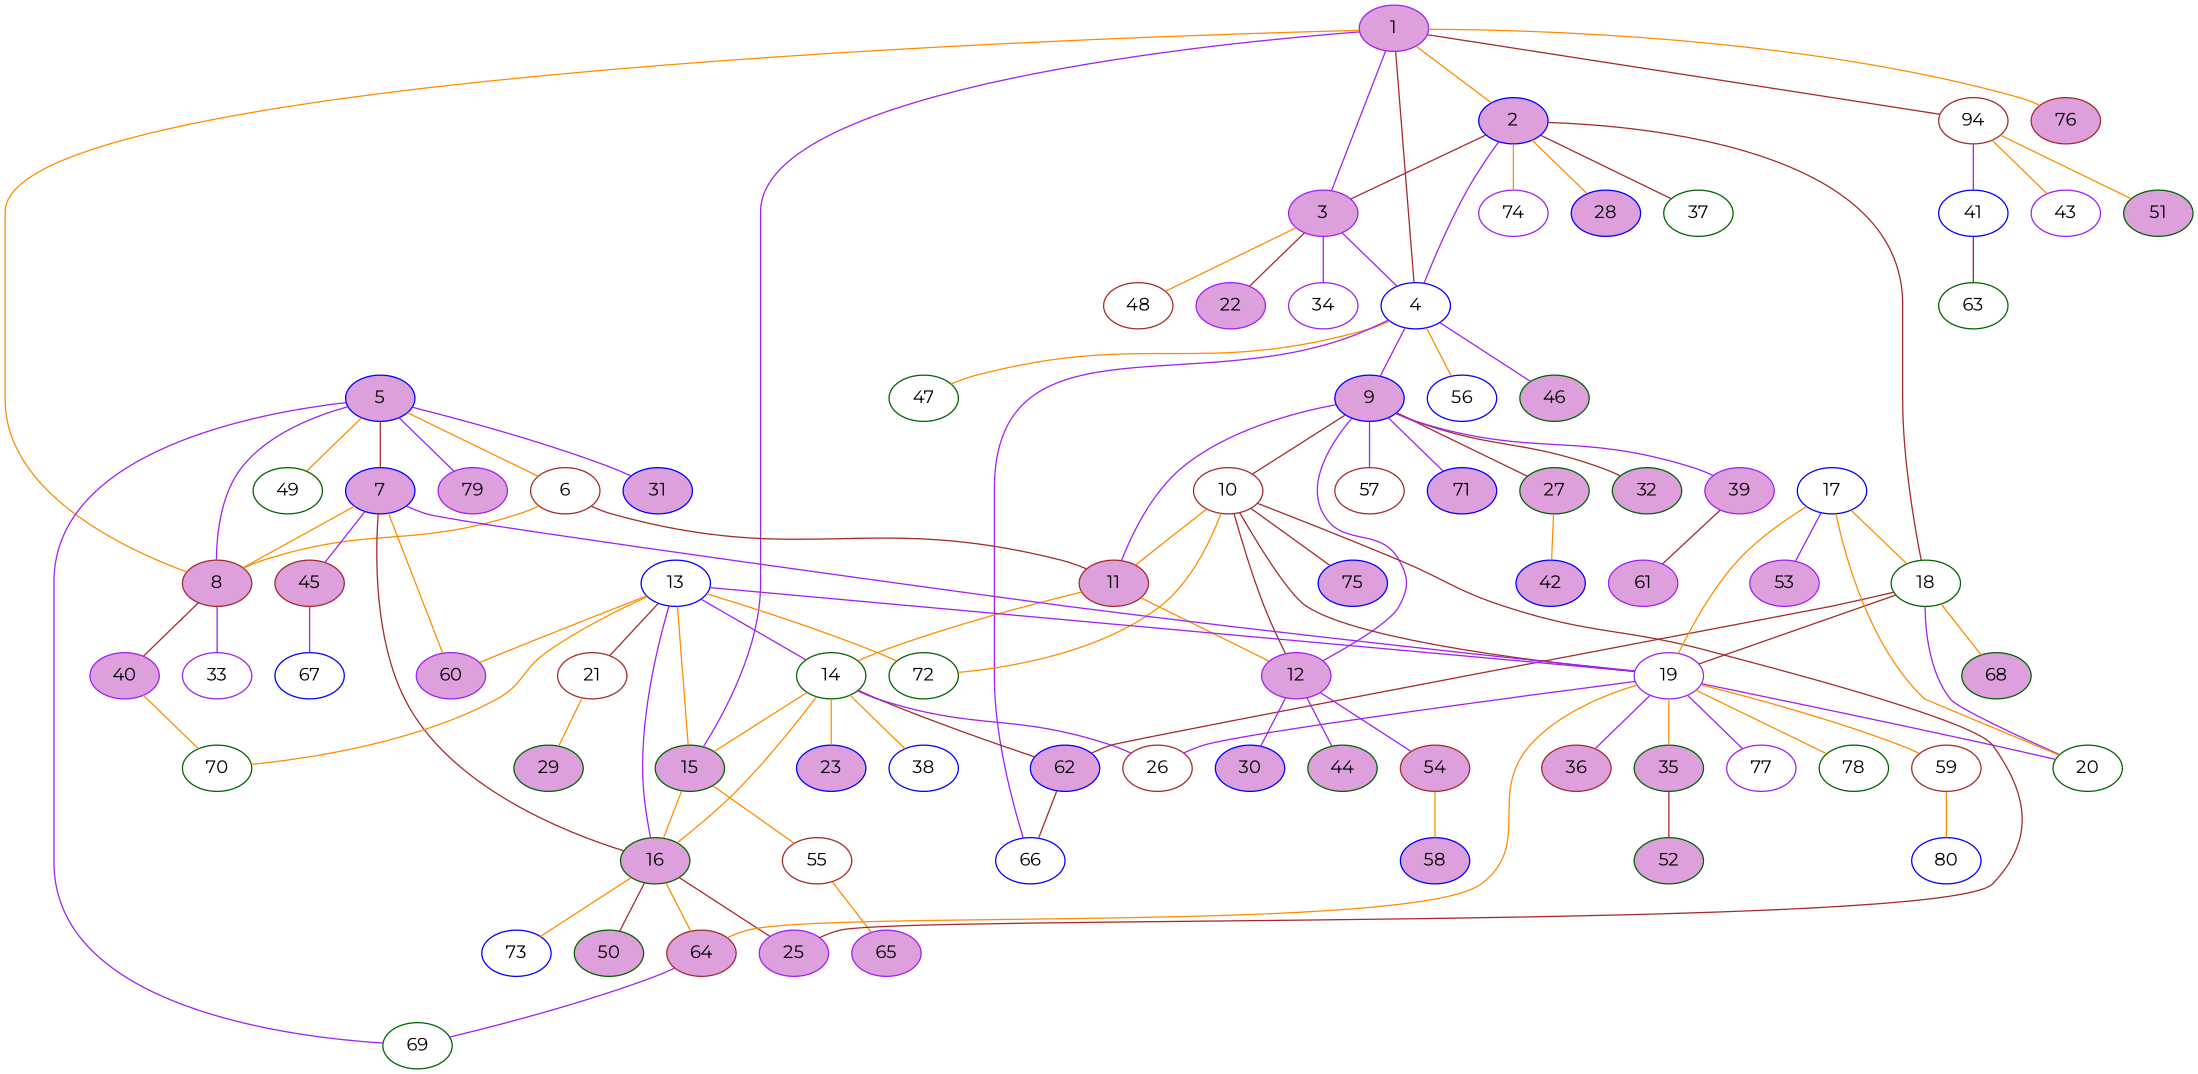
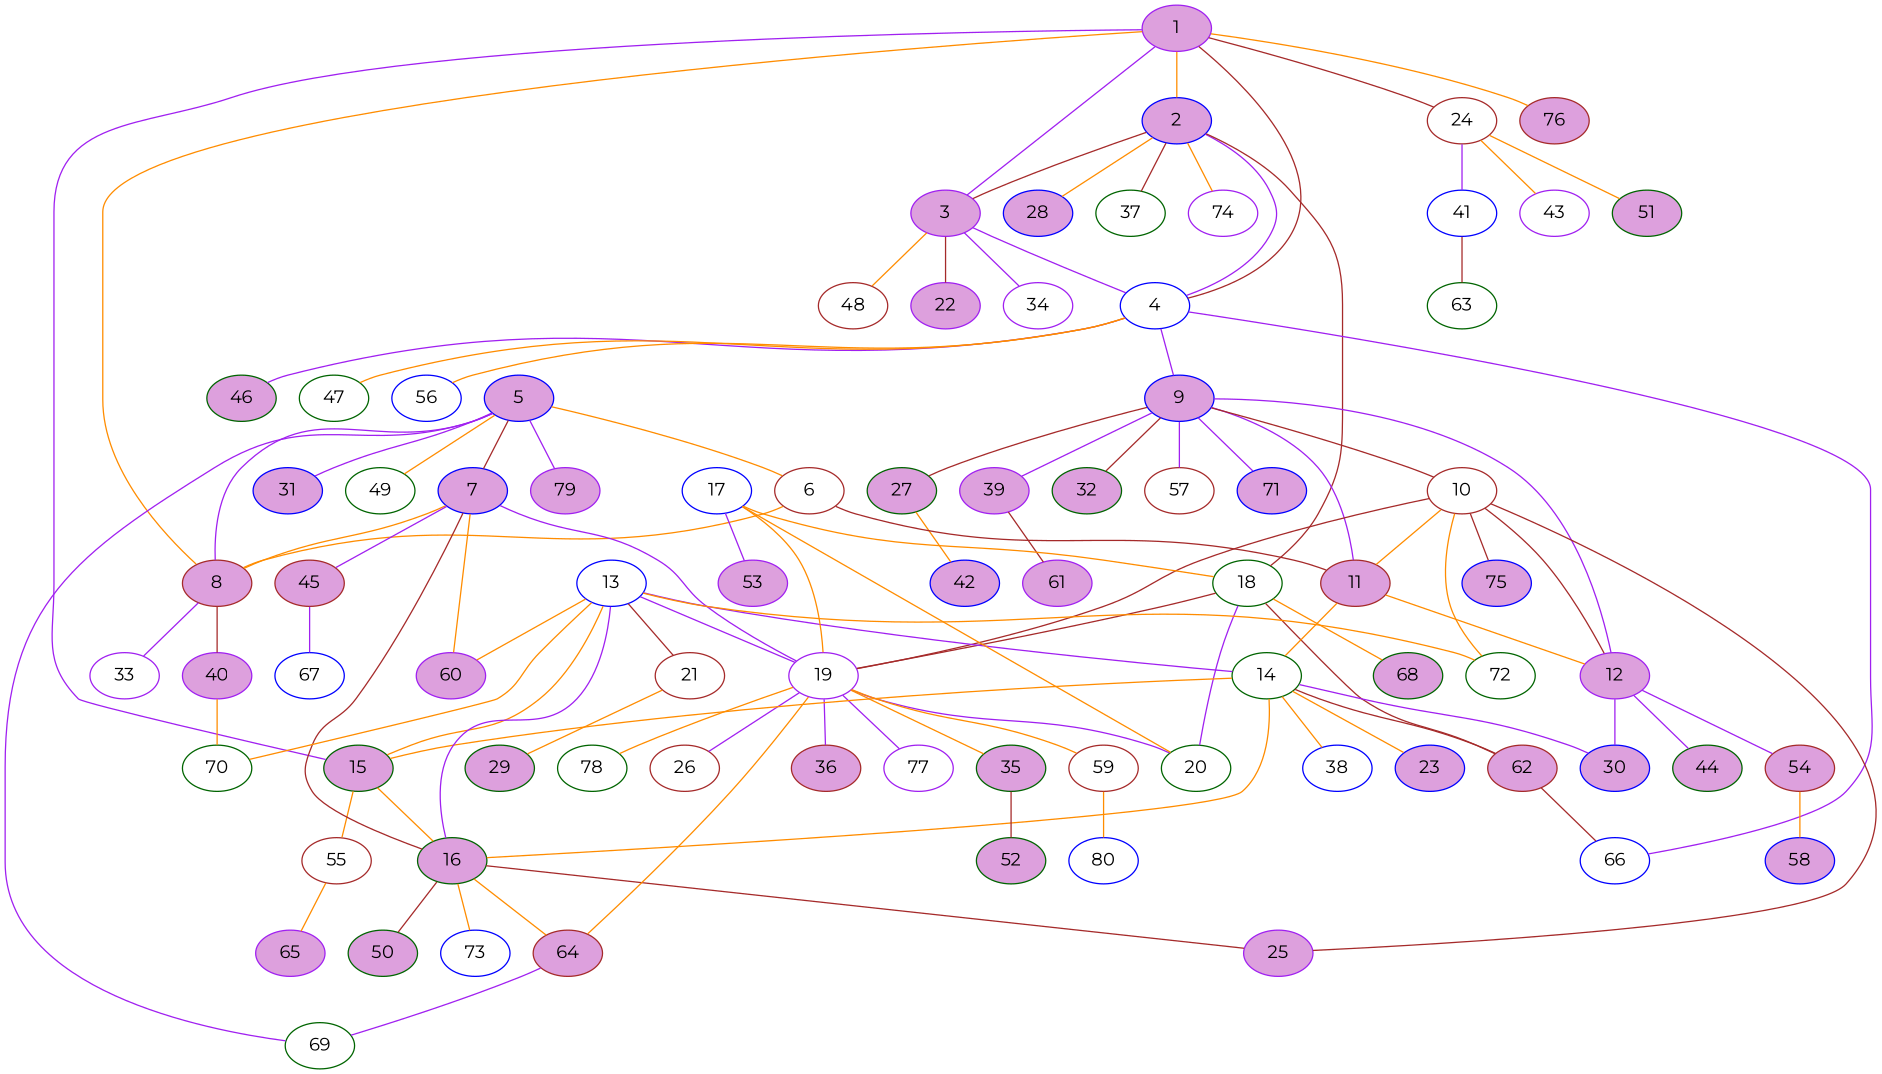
node "94": label "94" -> "24"
edge "14" -- "26": now "14" -- "30"
node "62": color blue -> brown
